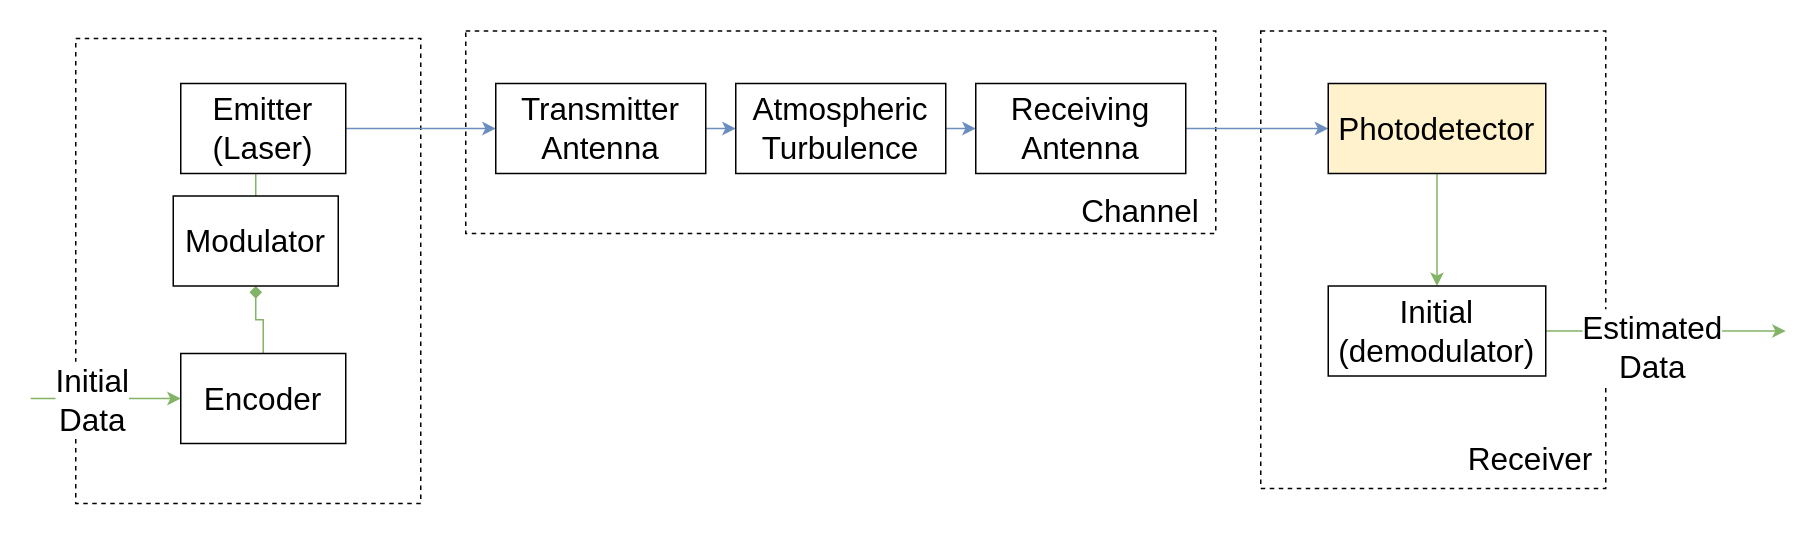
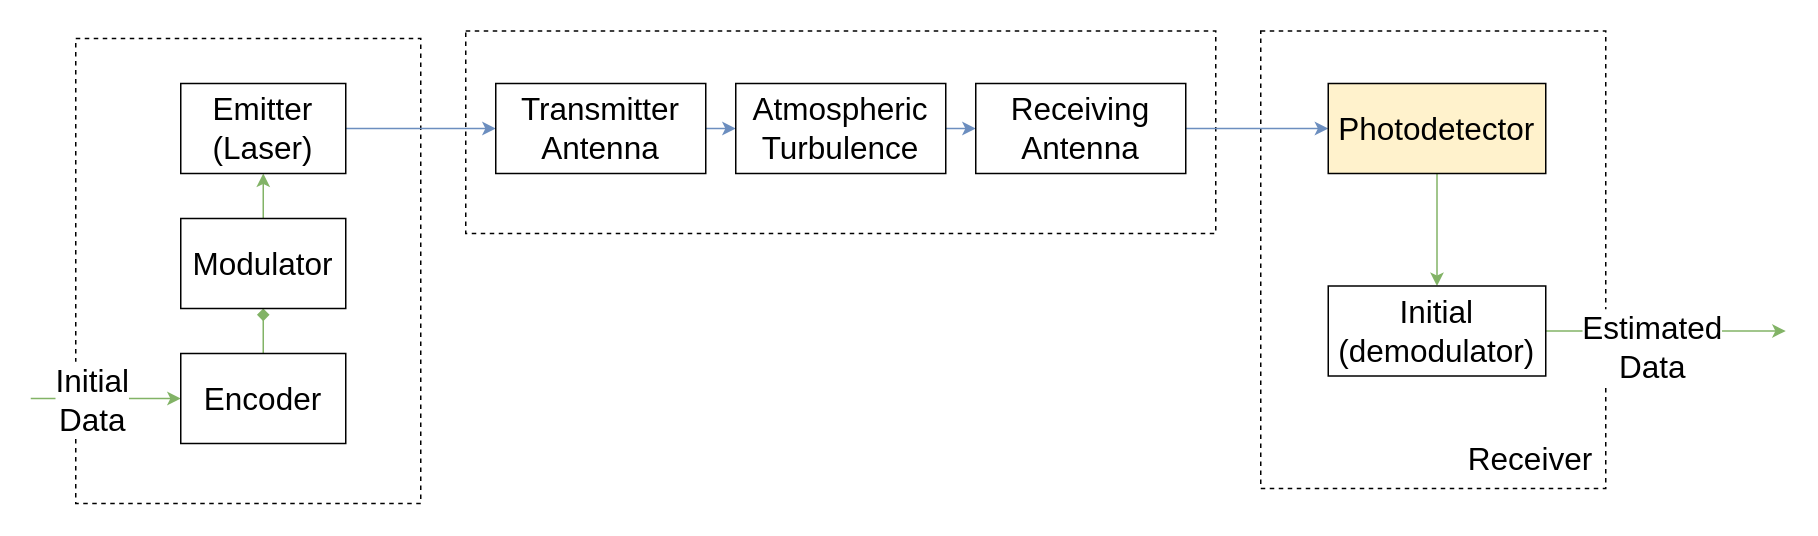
node "Channel": removed
node "Modulator": moved (256, 241) -> (263, 263)
